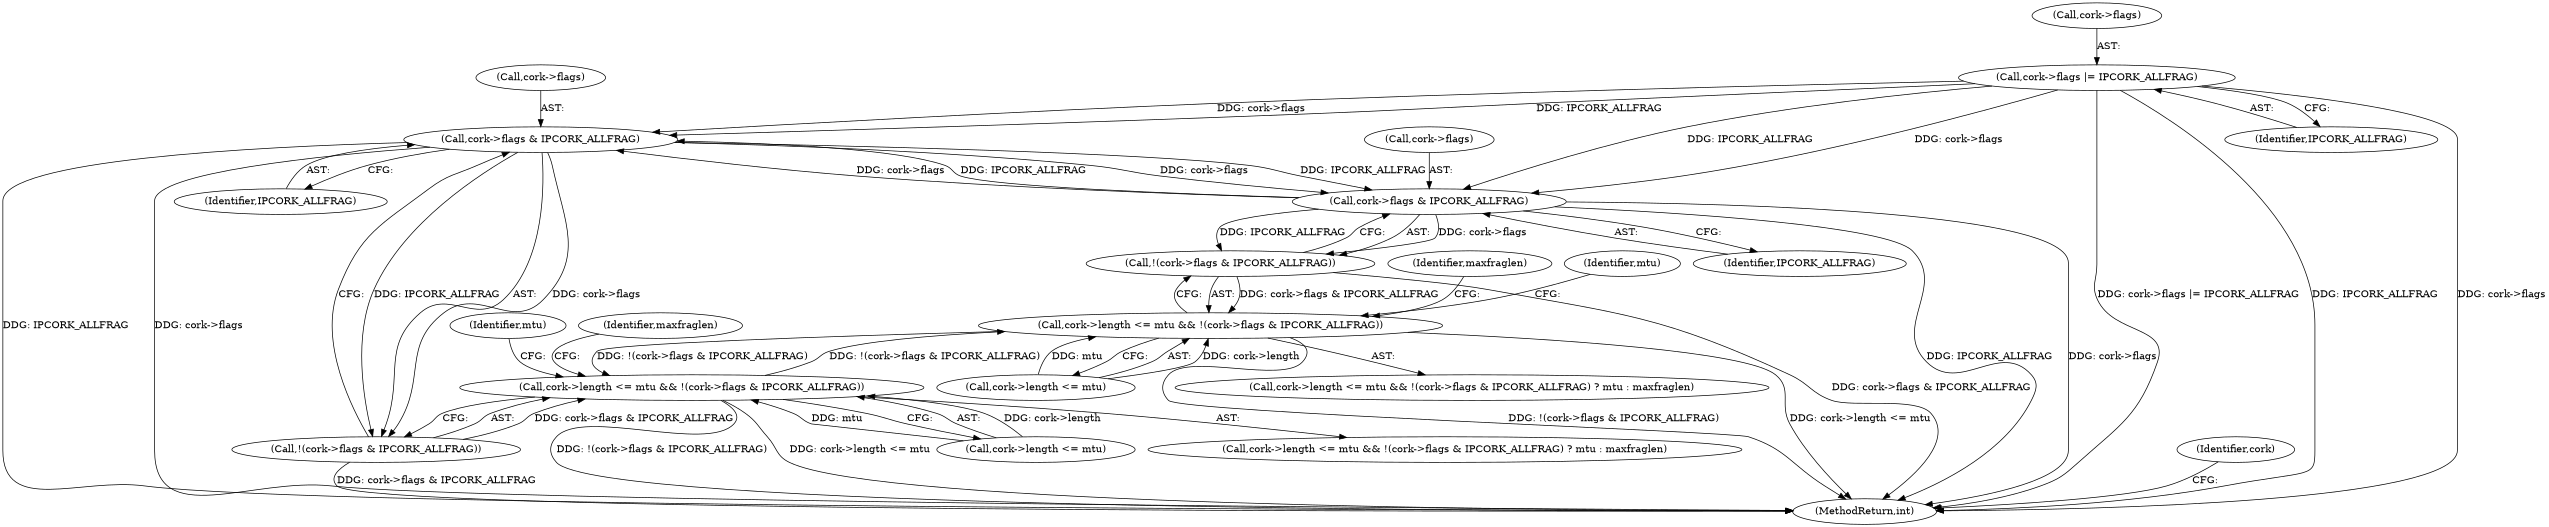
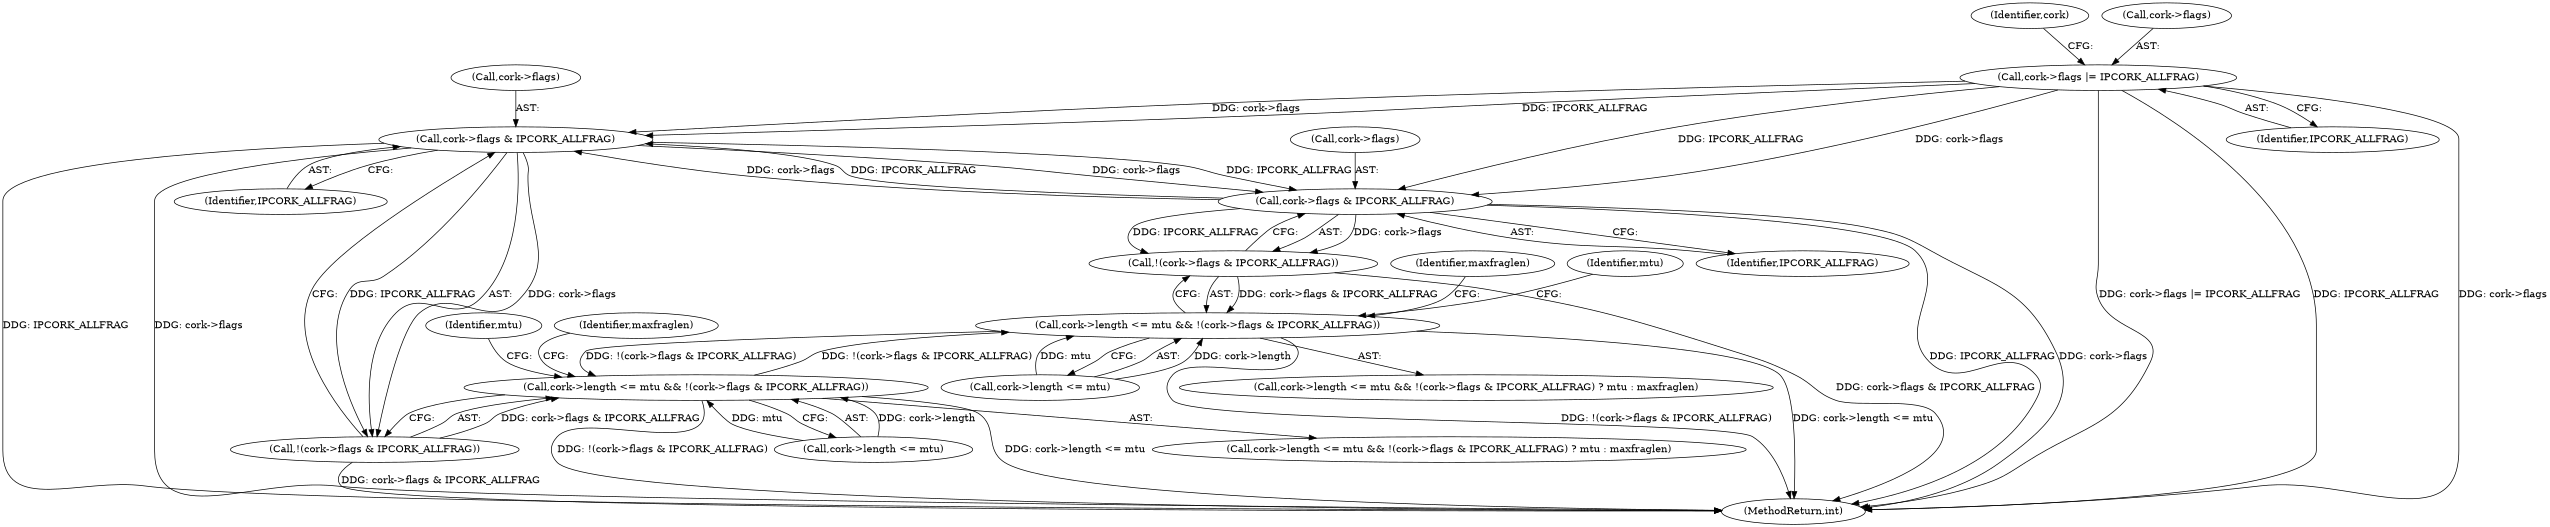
edge "(Identifier,cork)" -> "(MethodReturn,int)": now "(Identifier,cork)" -> "(Call,cork->flags |= IPCORK_ALLFRAG)"
